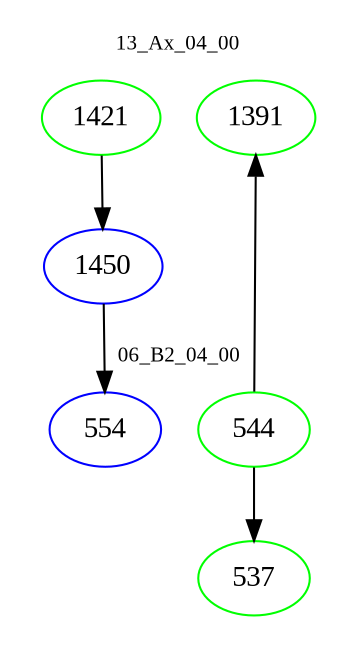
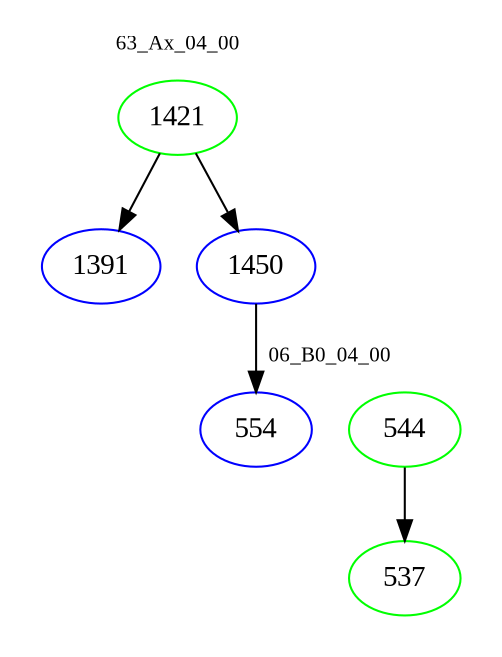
cluster "13_Ax_04_00": label "13_Ax_04_00" -> "63_Ax_04_00"
node "1391": color green -> blue
edge "544" -> "1391": now "1421" -> "1391"
cluster "06_B2_04_00": label "06_B2_04_00" -> "06_B0_04_00"
